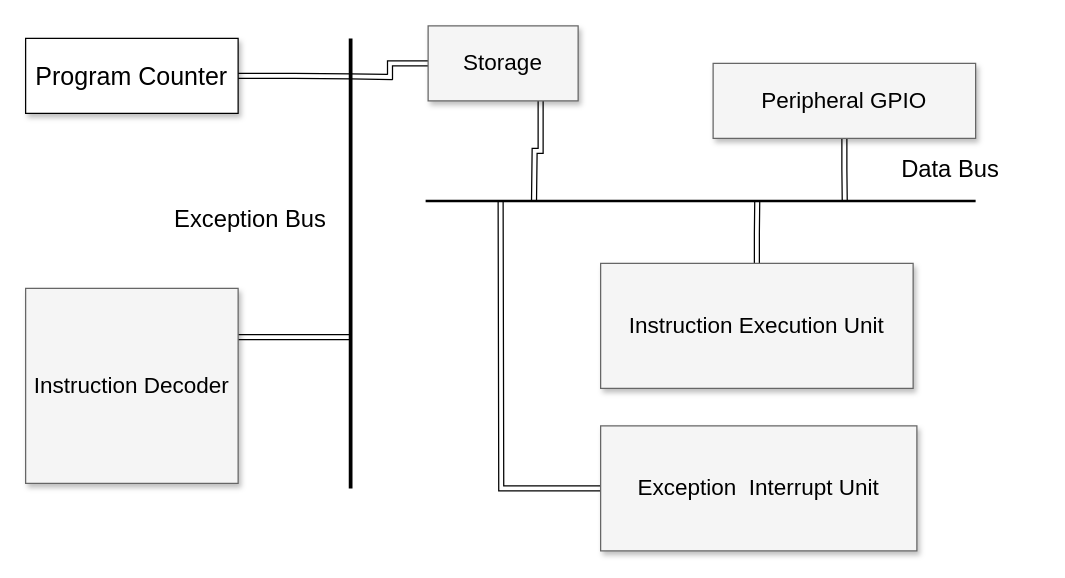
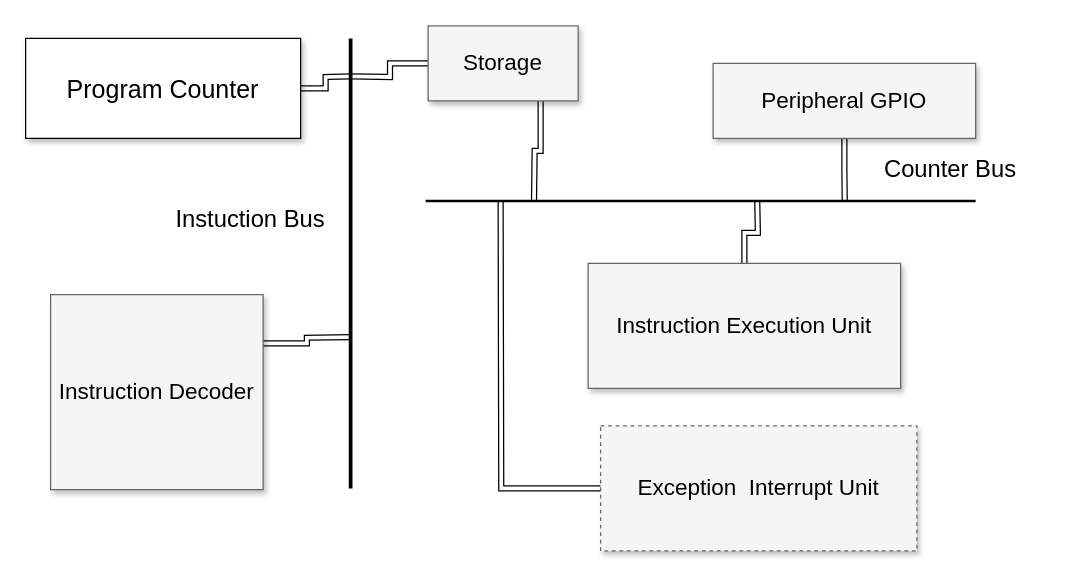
node "Program Counter": size 213x75 -> 275x100
node "Data Bus": label "Data Bus" -> "Counter Bus"
node "Exception Bus": label "Exception Bus" -> "Instuction Bus"
node "Instruction Execution Unit": moved (757, 326) -> (744, 326)
node "Instruction Decoder": moved (132, 386) -> (157, 392)
node "Exception Interrupt Unit": style solid -> dashed
